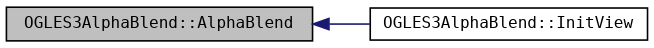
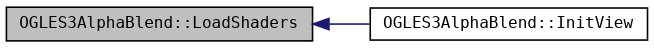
node "OGLES3AlphaBlend::AlphaBlend": label "OGLES3AlphaBlend::AlphaBlend" -> "OGLES3AlphaBlend::LoadShaders"
